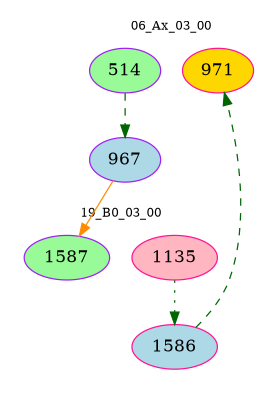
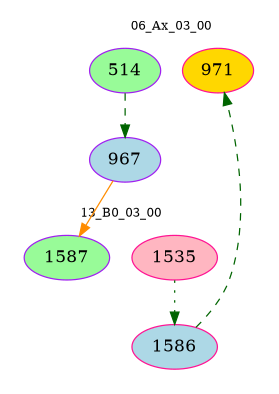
cluster "19_B0_03_00": label "19_B0_03_00" -> "13_B0_03_00"
node "1135": label "1135" -> "1535"
